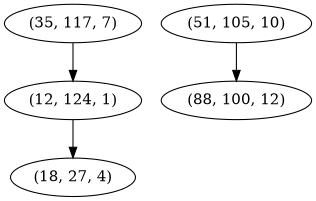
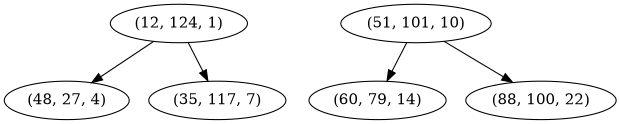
node "(51, 105, 10)": label "(51, 105, 10)" -> "(51, 101, 10)"
edge "(35, 117, 7)" -> "(12, 124, 1)": reversed
node "(88, 100, 12)": label "(88, 100, 12)" -> "(88, 100, 22)"
node "(60, 79, 14)": added
node "(18, 27, 4)": label "(18, 27, 4)" -> "(48, 27, 4)"
